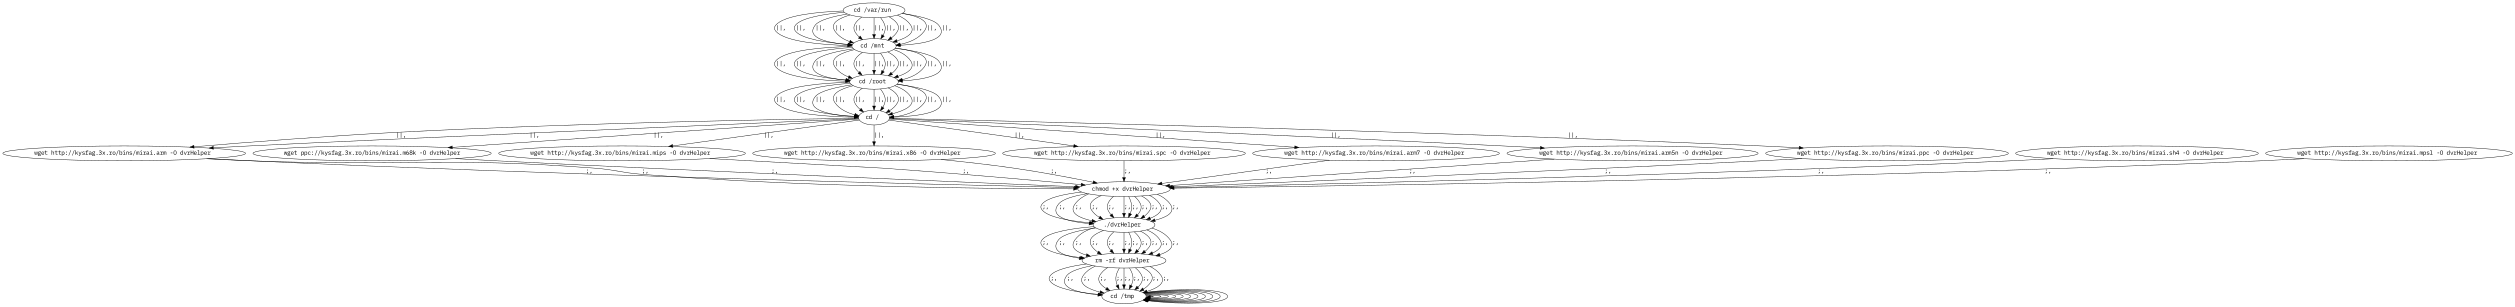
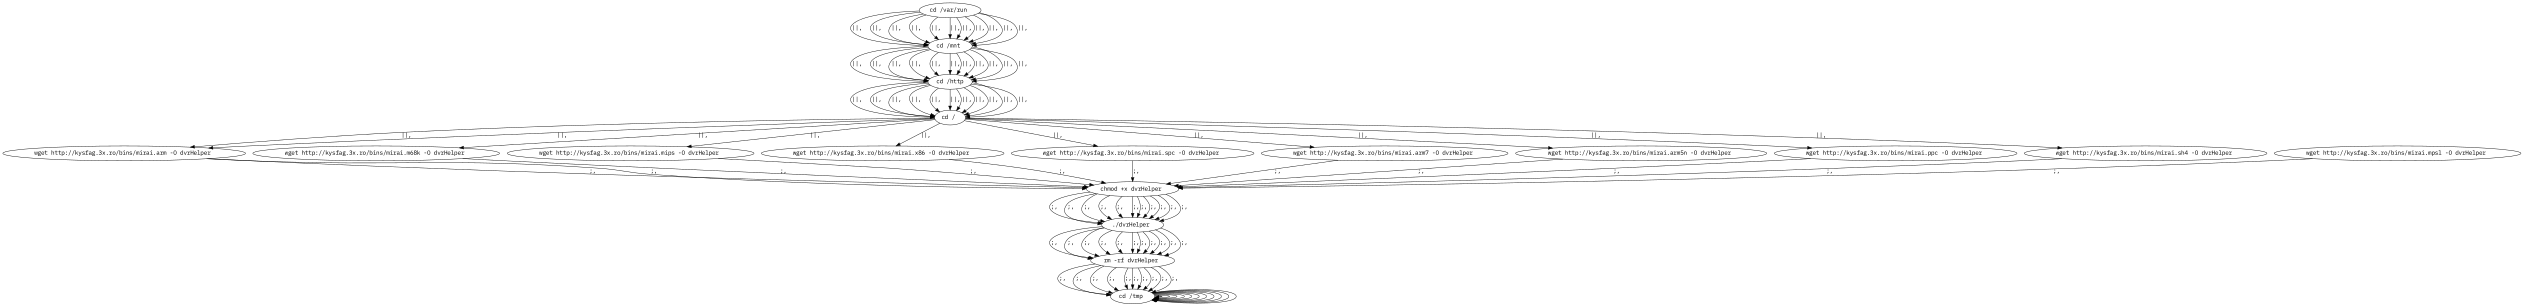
node "cd /root": label "cd /root" -> "cd /http"
edge "cd /" -> "wget http://kysfag.3x.ro/bins/mirai.sh4 -O dvrHelper": added, label "||,"
node "wget ppc://kysfag.3x.ro/bins/mirai.m68k -O dvrHelper": label "wget ppc://kysfag.3x.ro/bins/mirai.m68k -O dvrHelper" -> "wget http://kysfag.3x.ro/bins/mirai.m68k -O dvrHelper"
